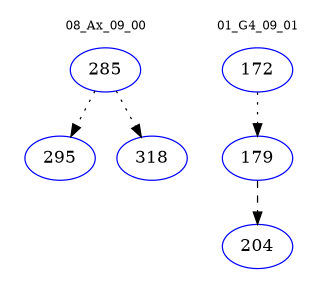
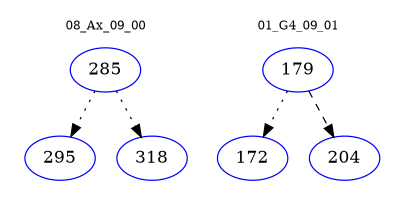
edge "172" -> "179": reversed
